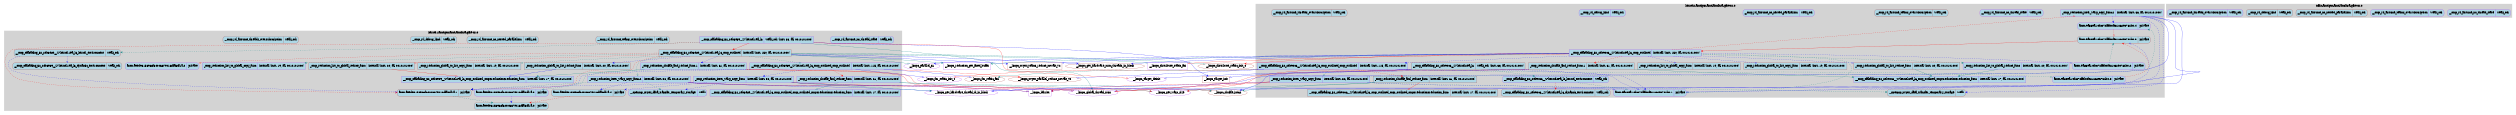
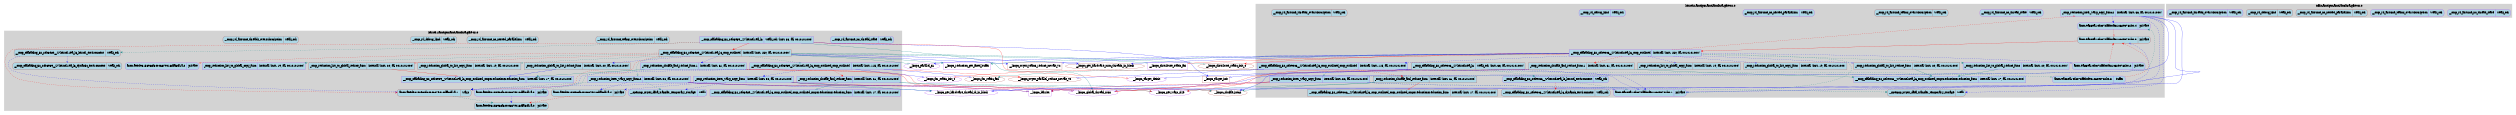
edge "anon.9a83ea14dcc72ffeb0fe81c62ec782b0.2" -> "anon.9a83ea14dcc72ffeb0fe81c62ec782b0.0": color teal -> red
node "anon.9a83ea14dcc72ffeb0fe81c62ec782b0.3": text "private" -> "buffer"
node "anon.a9ed9815896cf6404667e416dfa6df1a.1": text "private" -> "warp"
